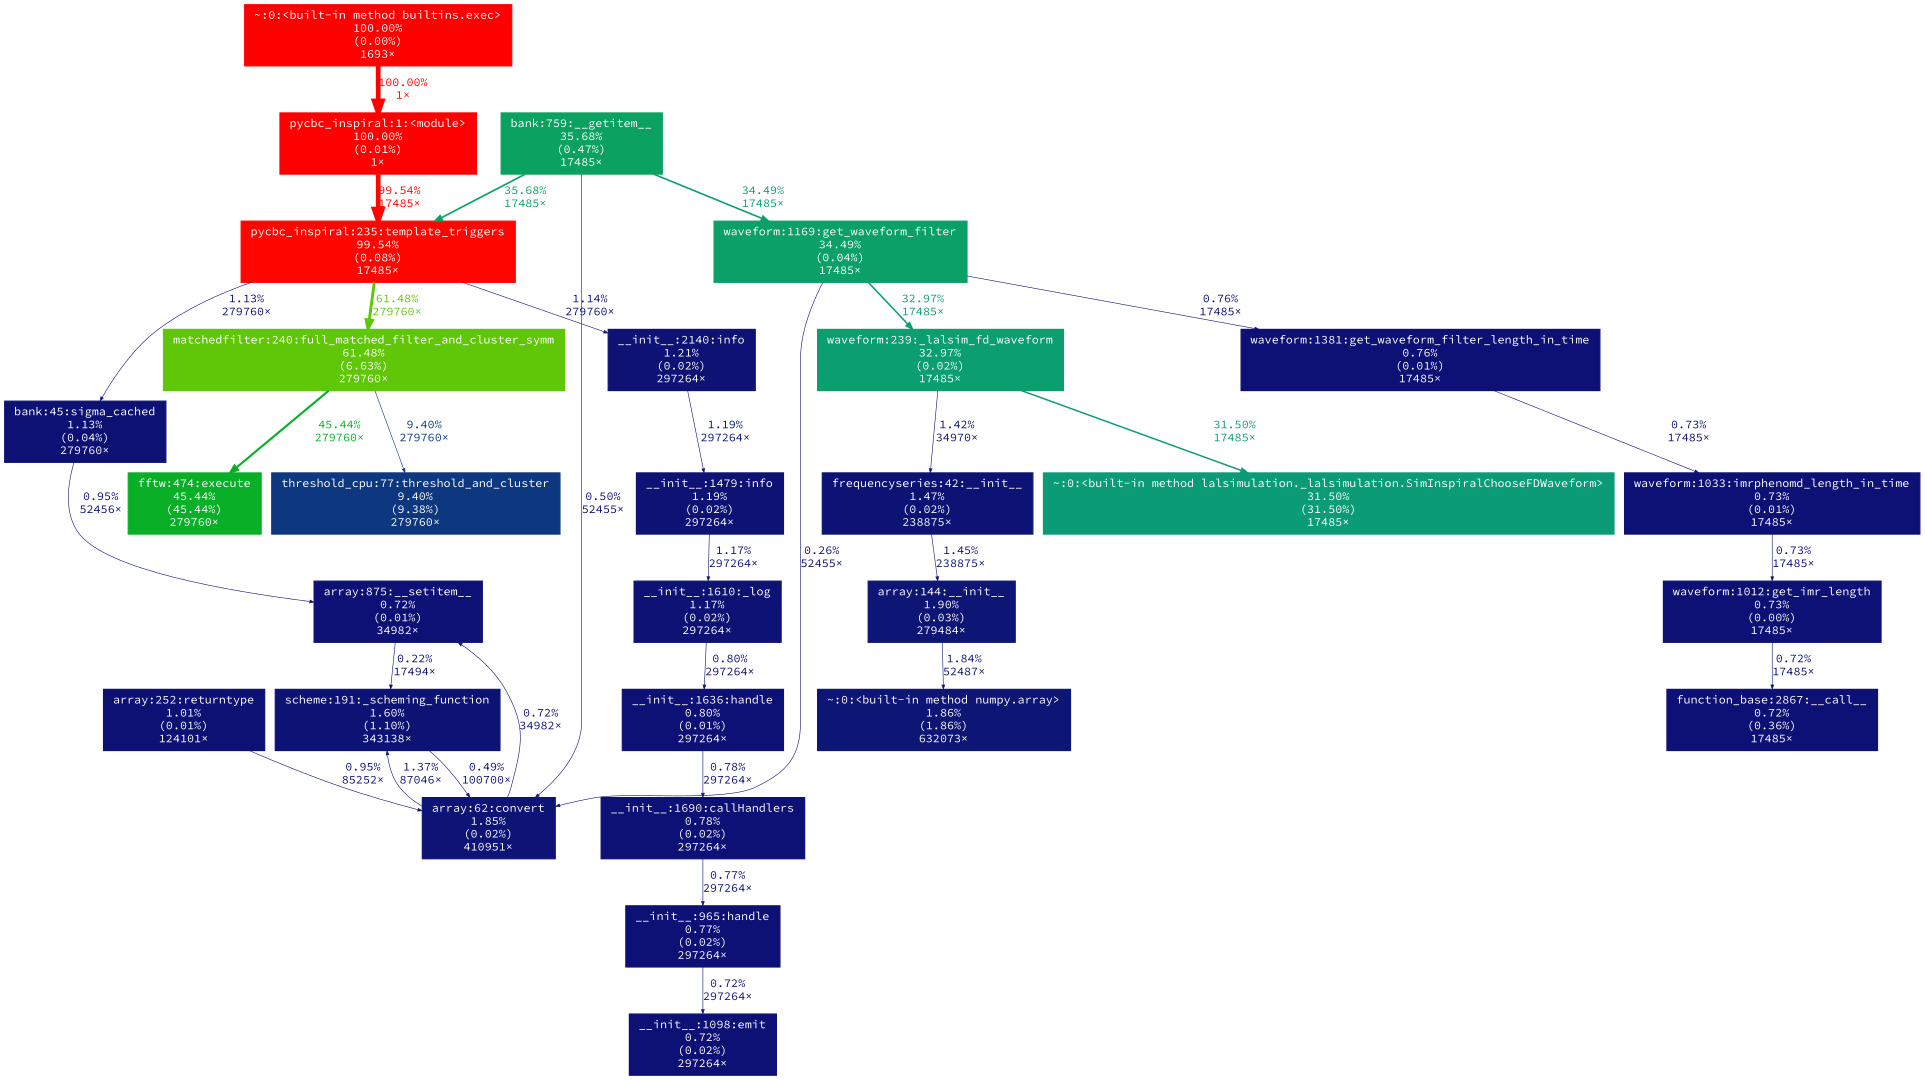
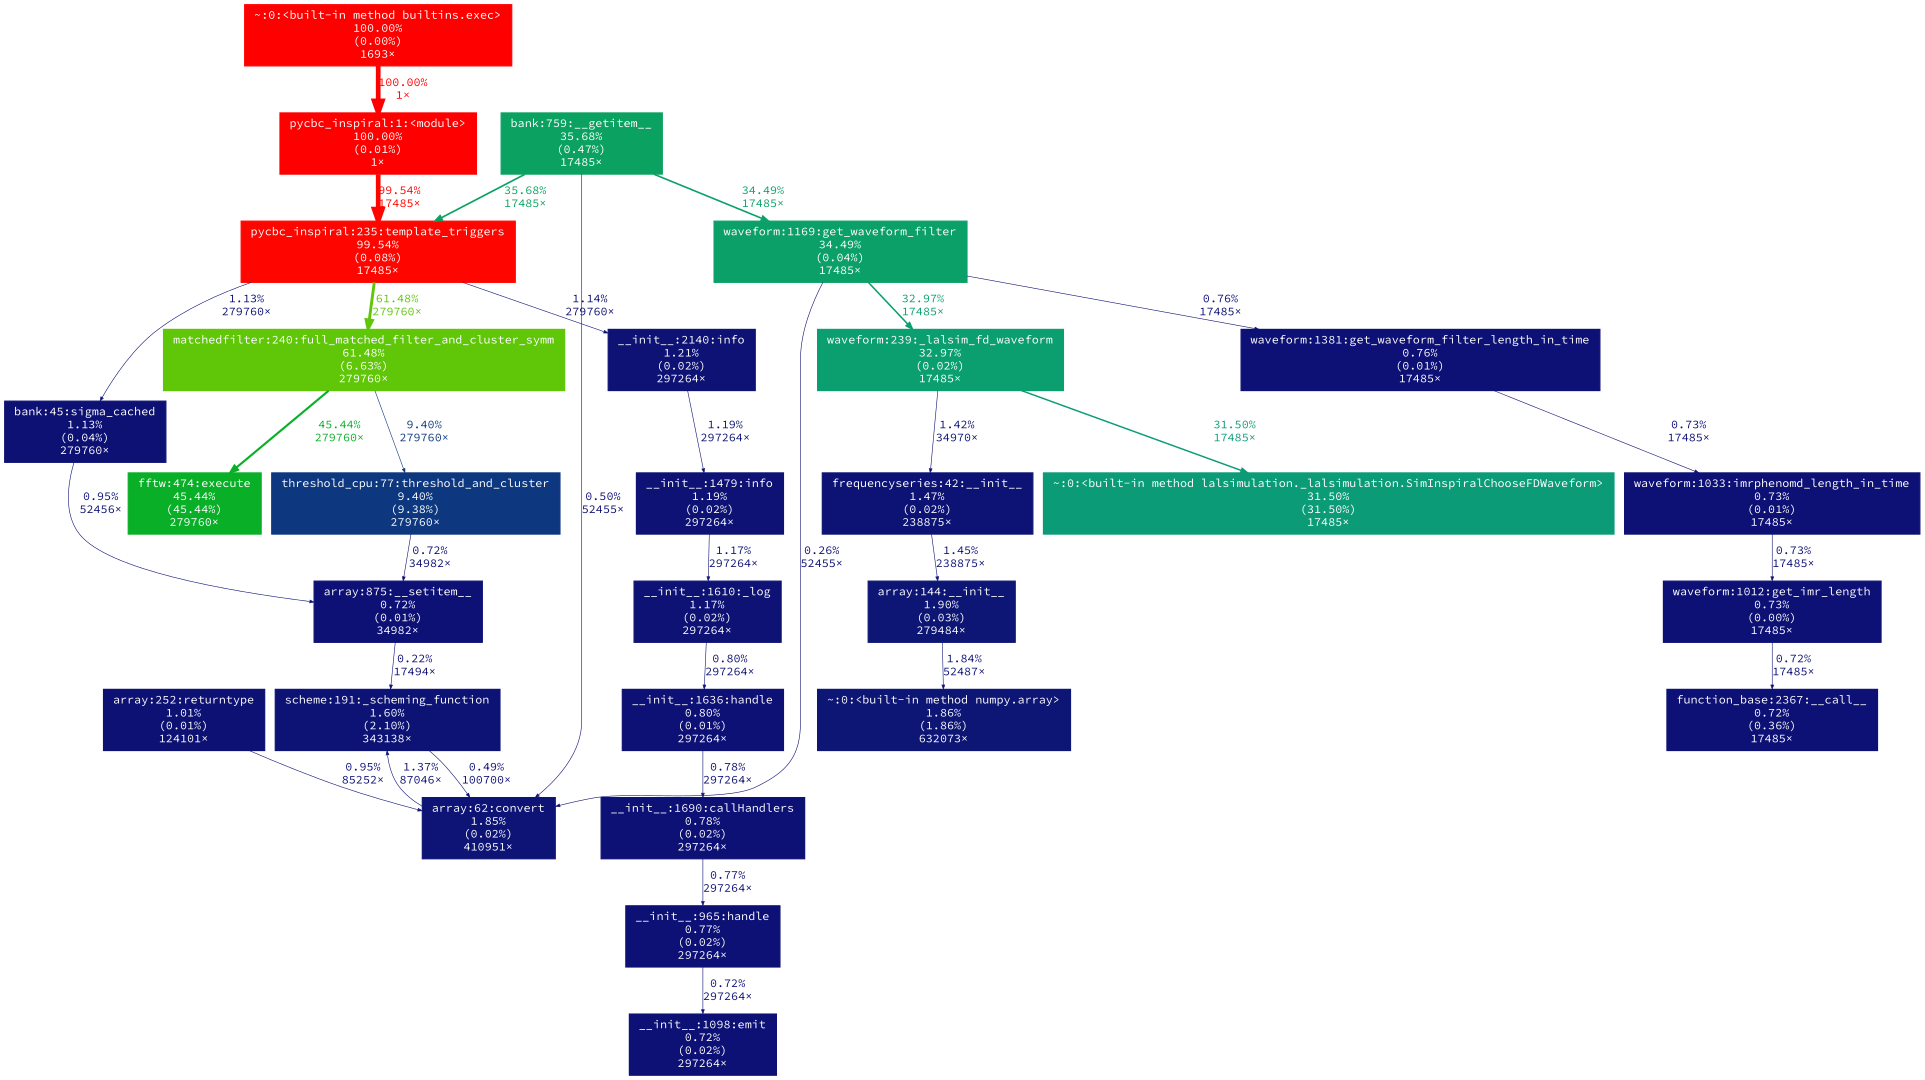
edge "array:62:convert 1.85% (0.02%) 410951×" -> "array:875:__setitem__ 0.72% (0.01%) 34982×": now "threshold_cpu:77:threshold_and_cluster 9.40% (9.38%) 279760×" -> "array:875:__setitem__ 0.72% (0.01%) 34982×"
node "scheme:191:_scheming_function 1.60% (1.10%) 343138×": label "scheme:191:_scheming_function 1.60% (1.10%) 343138×" -> "scheme:191:_scheming_function 1.60% (2.10%) 343138×"
node "function_base:2867:__call__ 0.72% (0.36%) 17485×": label "function_base:2867:__call__ 0.72% (0.36%) 17485×" -> "function_base:2367:__call__ 0.72% (0.36%) 17485×"
